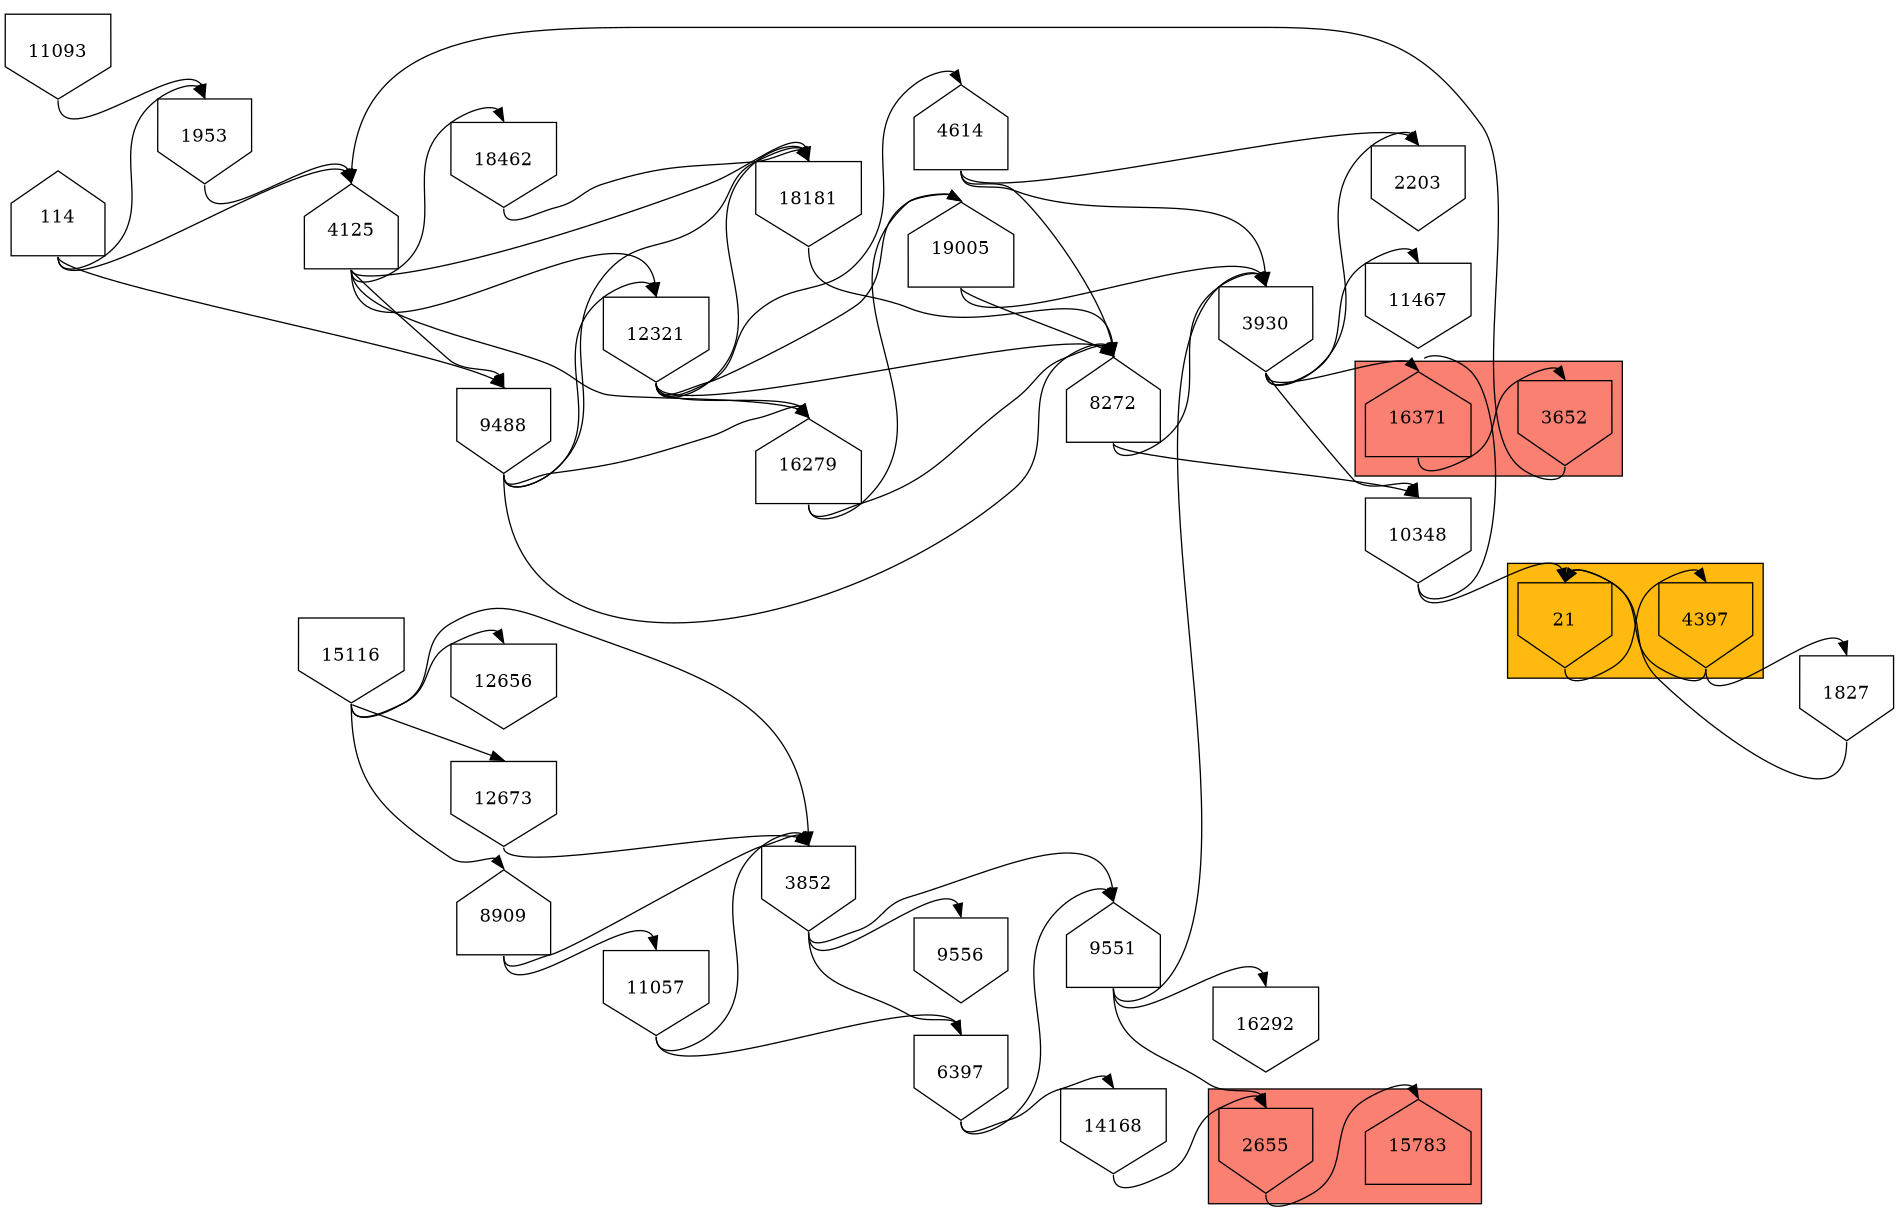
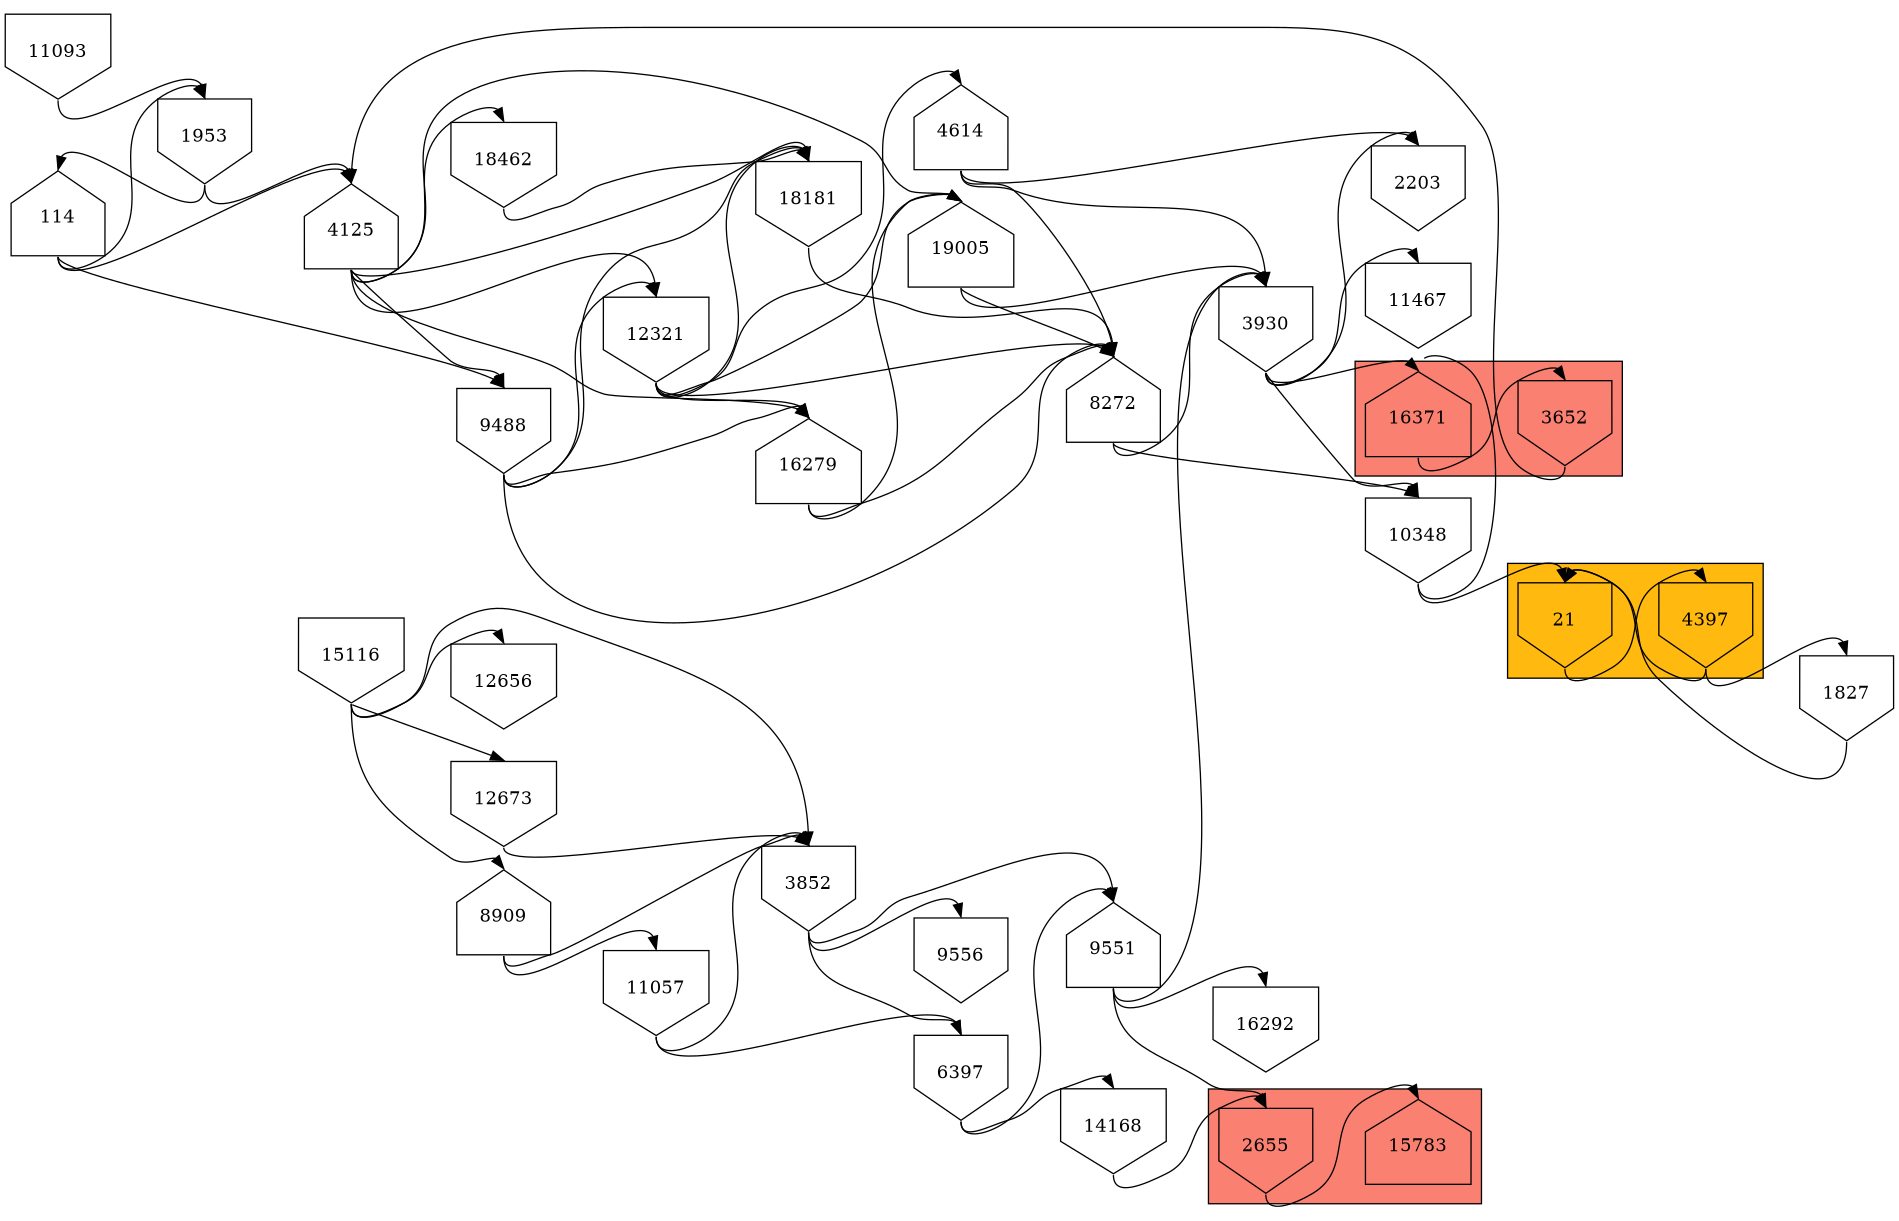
edge "4125" -> "19005": added
edge "1953" -> "114": added
